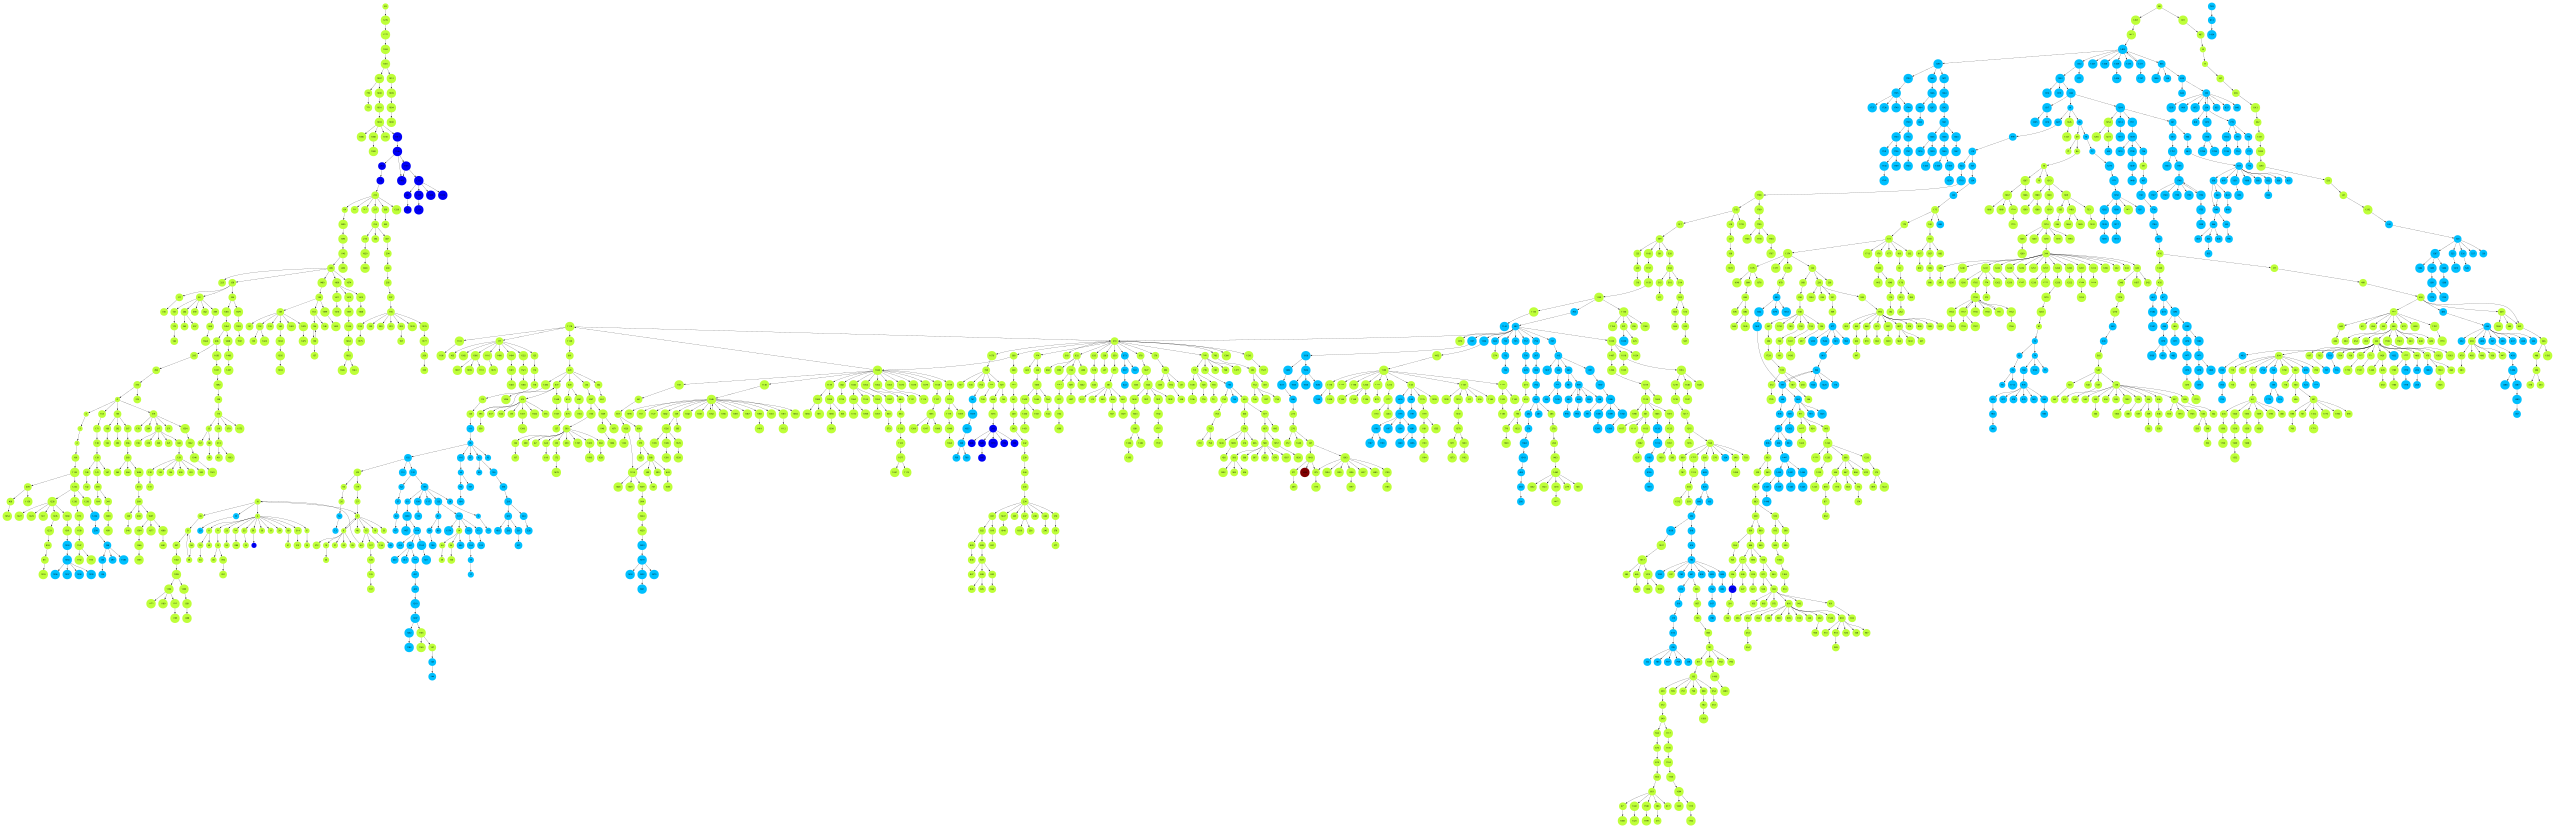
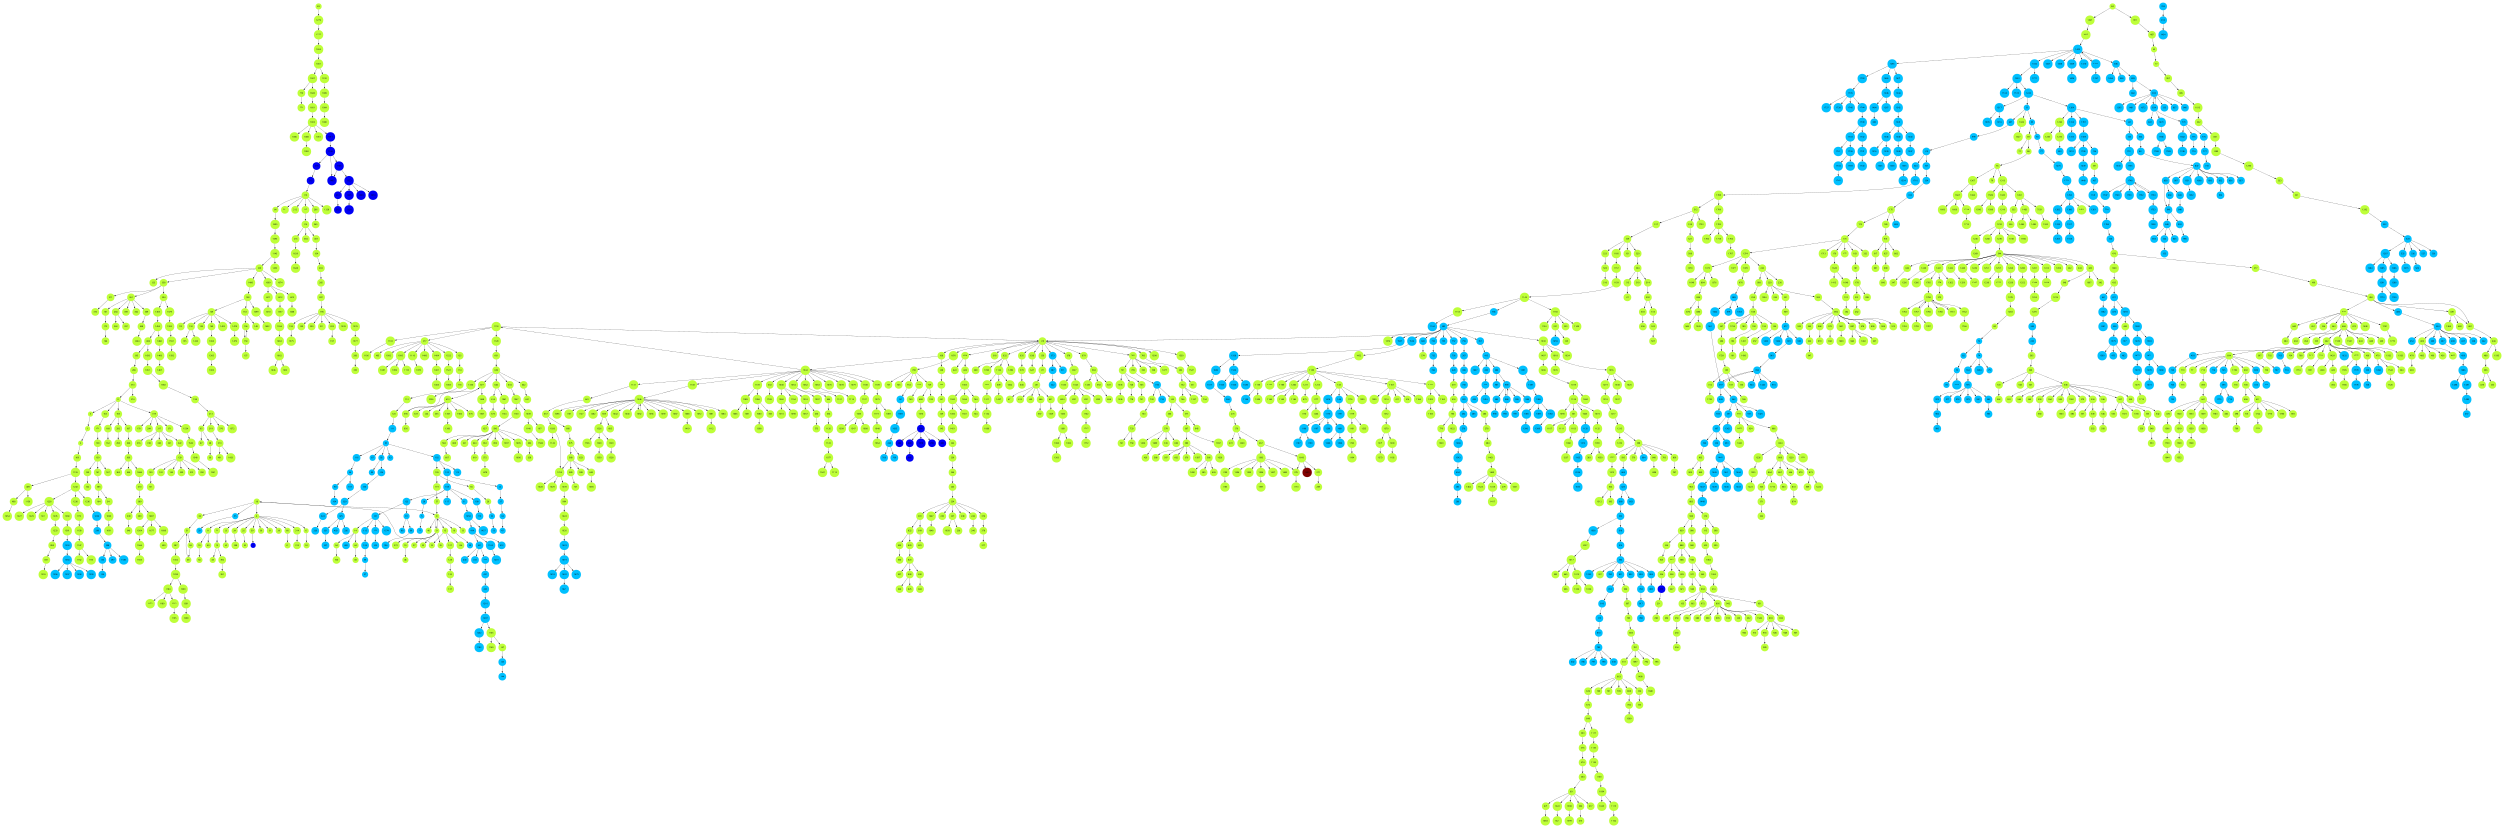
node "1592": added
node "1644": added
